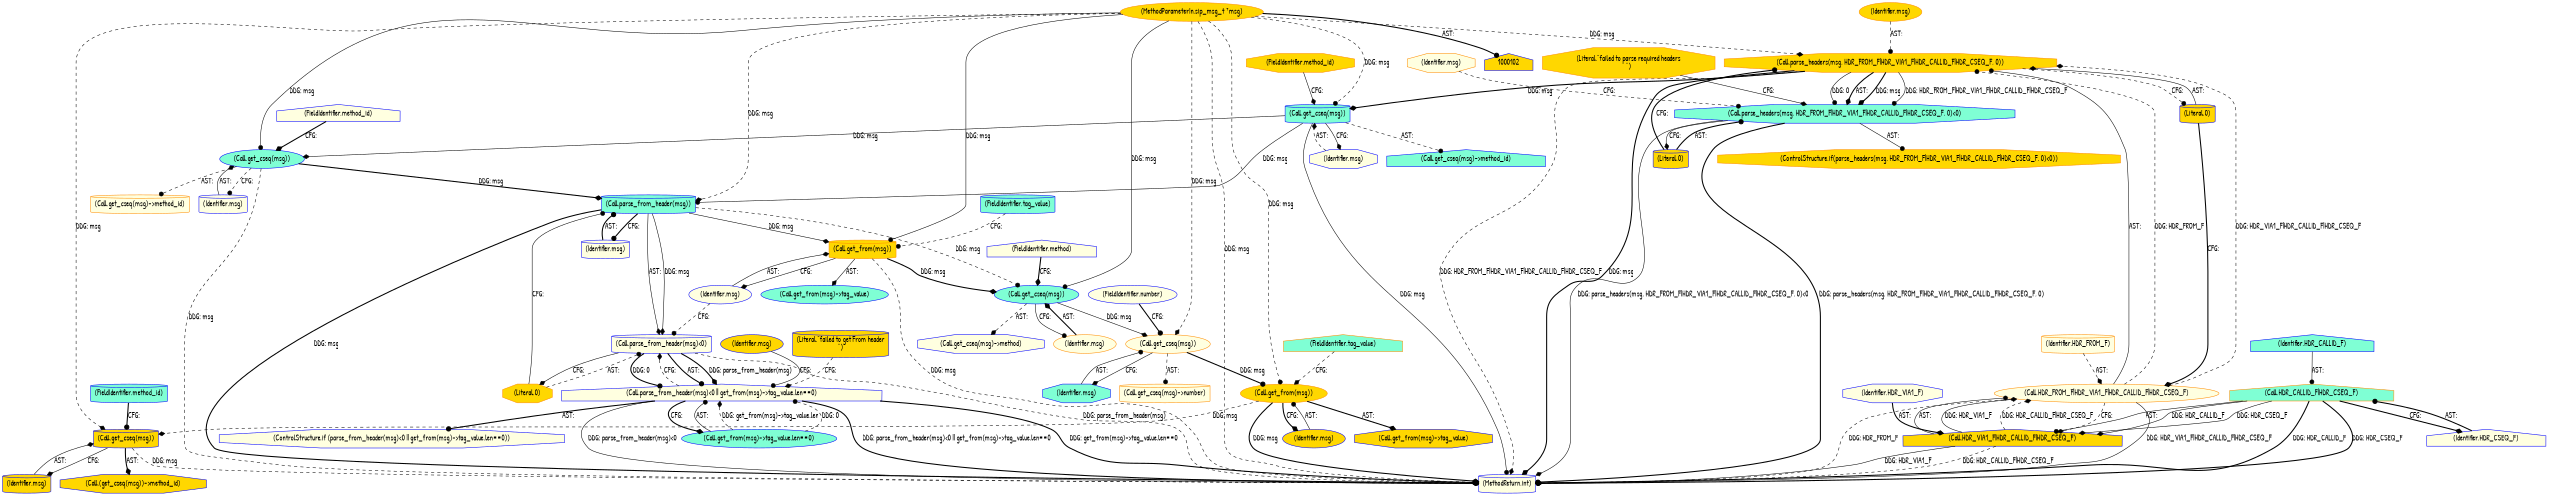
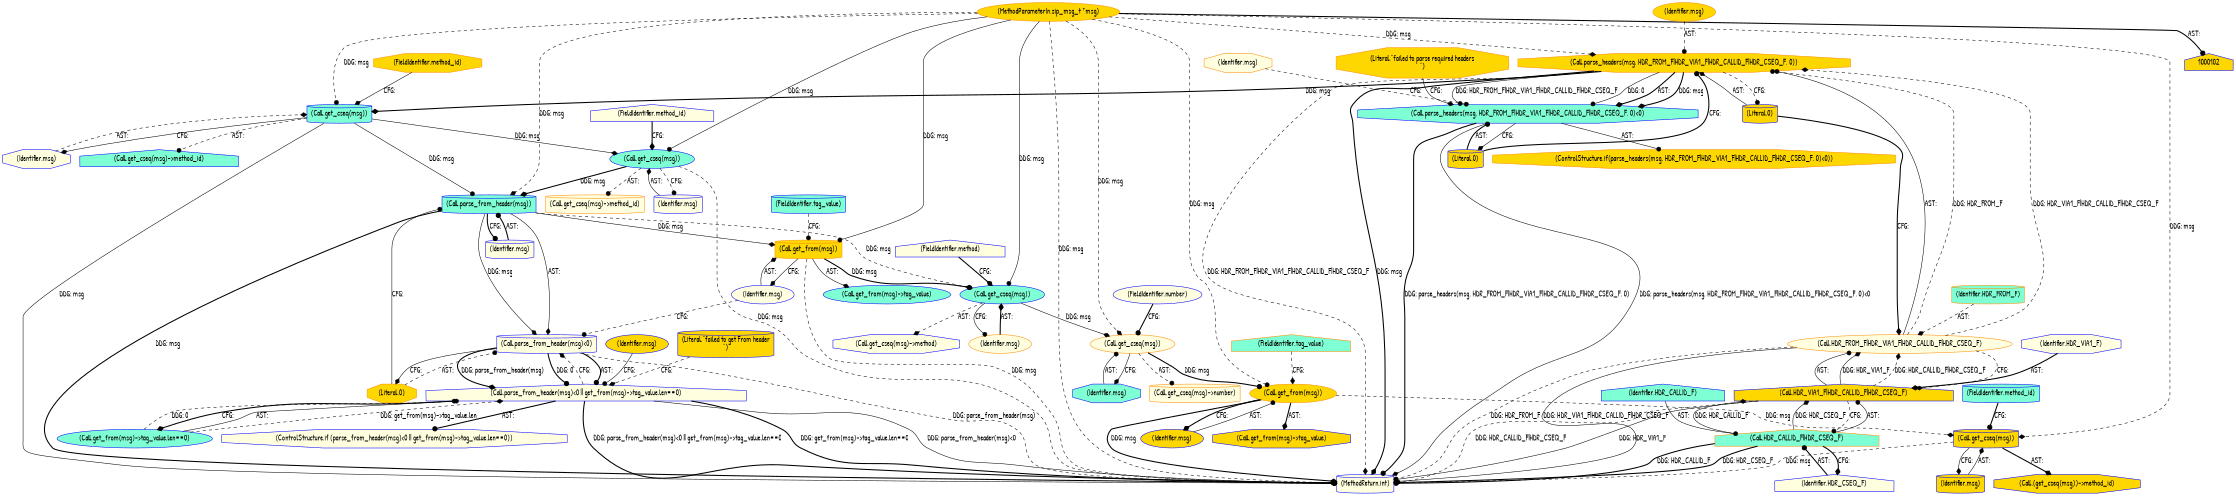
node "(Identifier,HDR_FROM_F)": fillcolor lightyellow -> aquamarine
edge "(Call,HDR_VIA1_F|HDR_CALLID_F|HDR_CSEQ_F)" -> "(Call,HDR_CALLID_F|HDR_CSEQ_F)": added, label "CFG:"
